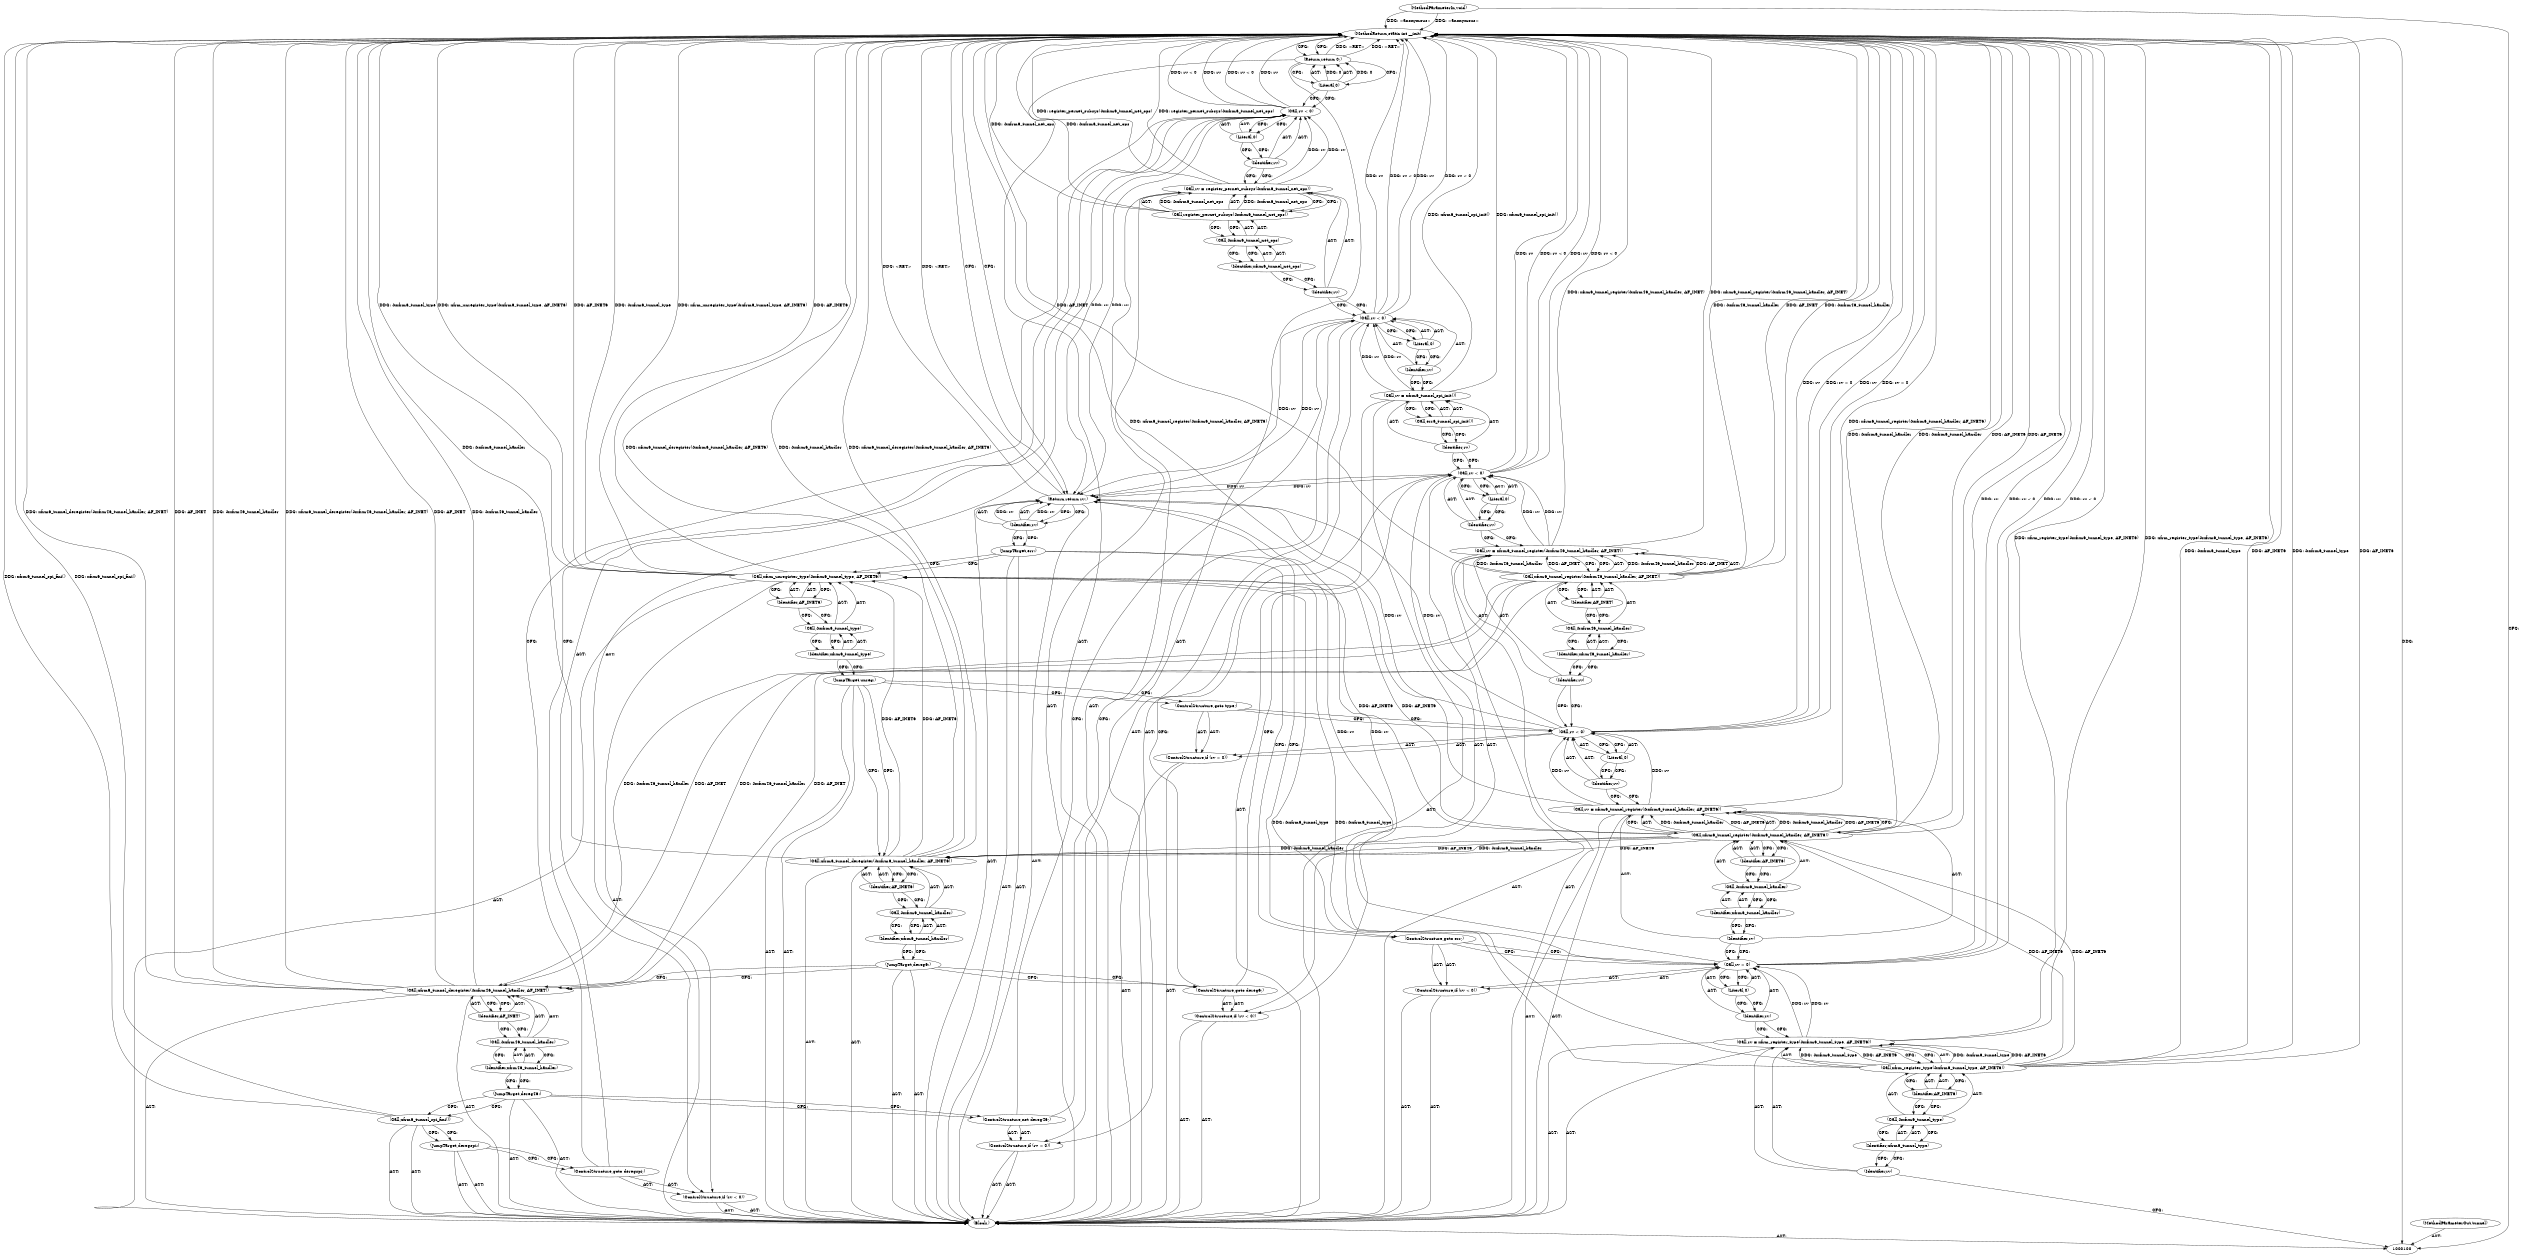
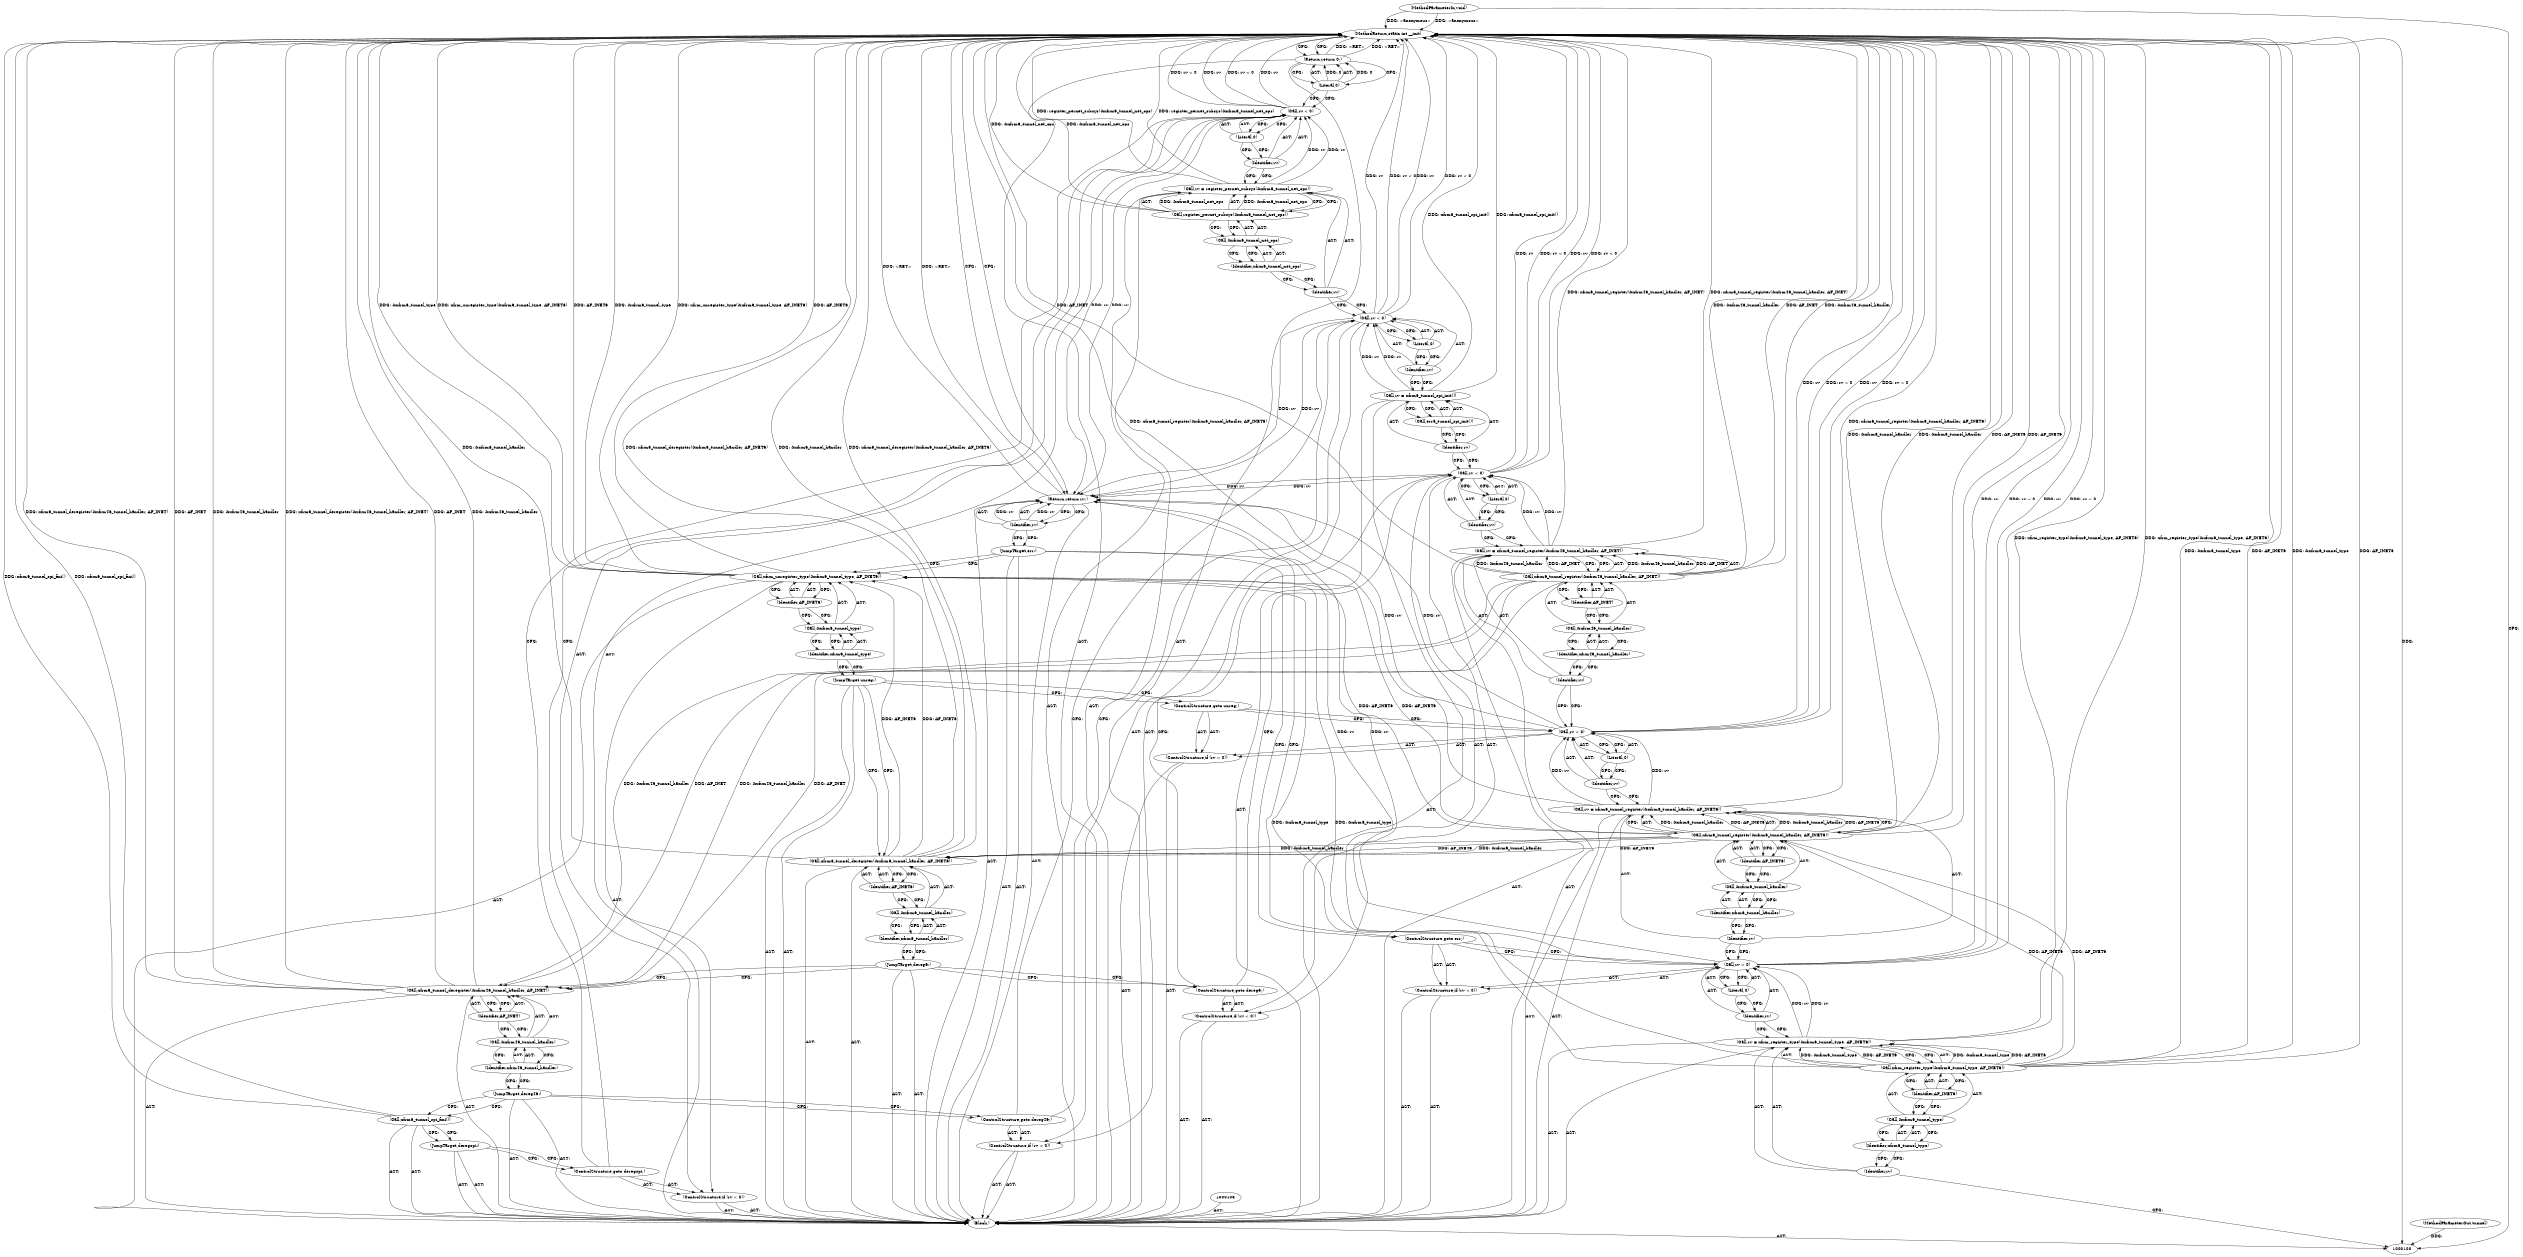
node "(ControlStructure,goto type;)": label "(ControlStructure,goto type;)" -> "(ControlStructure,goto unreg;)"
node "(ControlStructure,net dereg46;)": label "(ControlStructure,net dereg46;)" -> "(ControlStructure,goto dereg46;)"
node "1000103": added
edge "(MethodParameterOut,tunnel)" -> "1000100": label "AST: " -> "DDG: "
